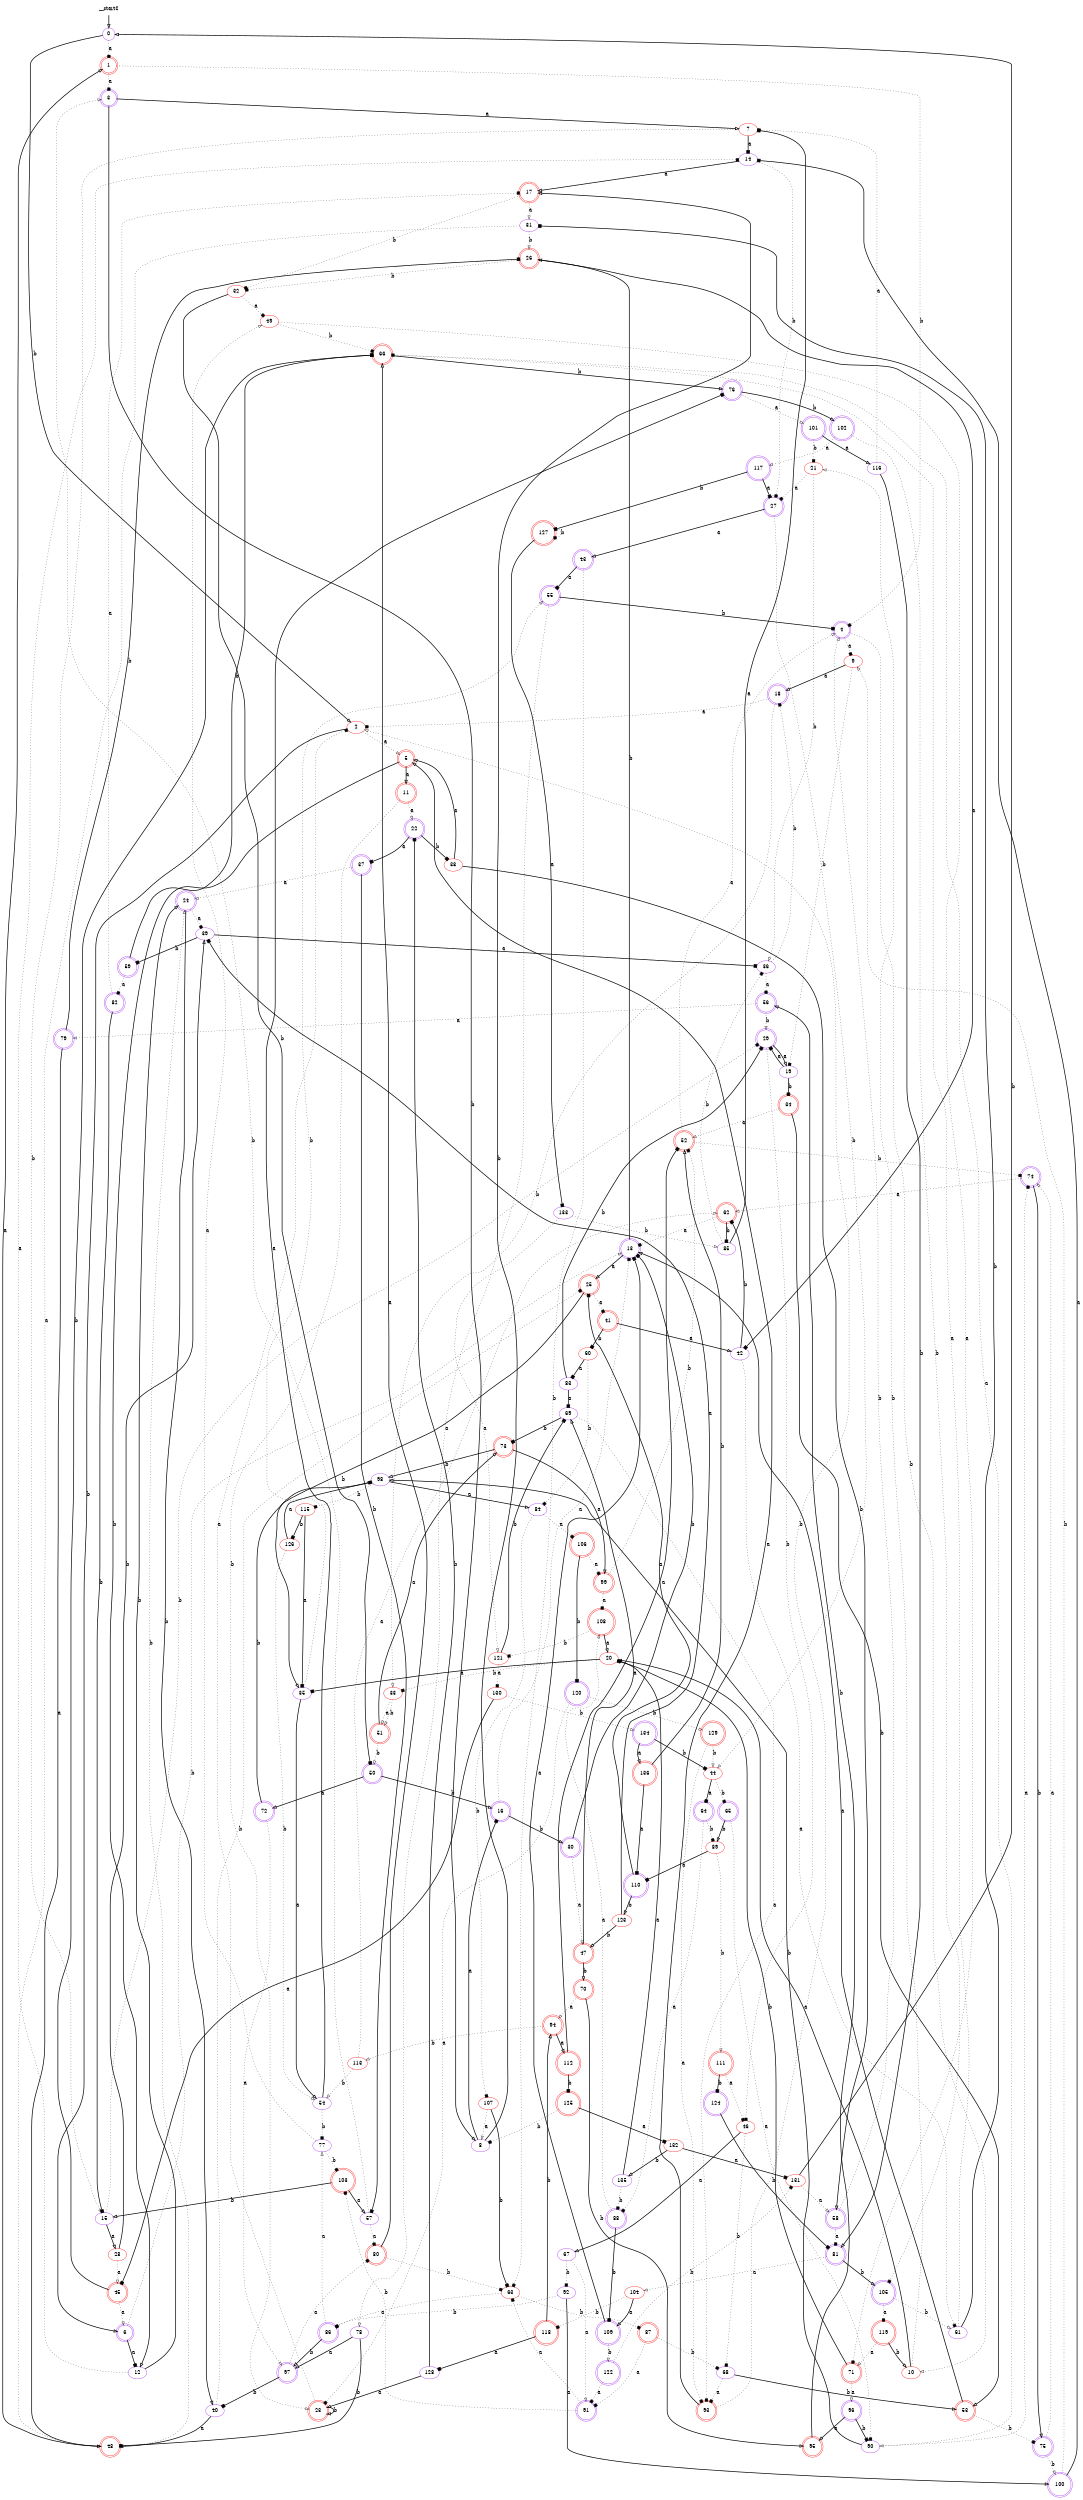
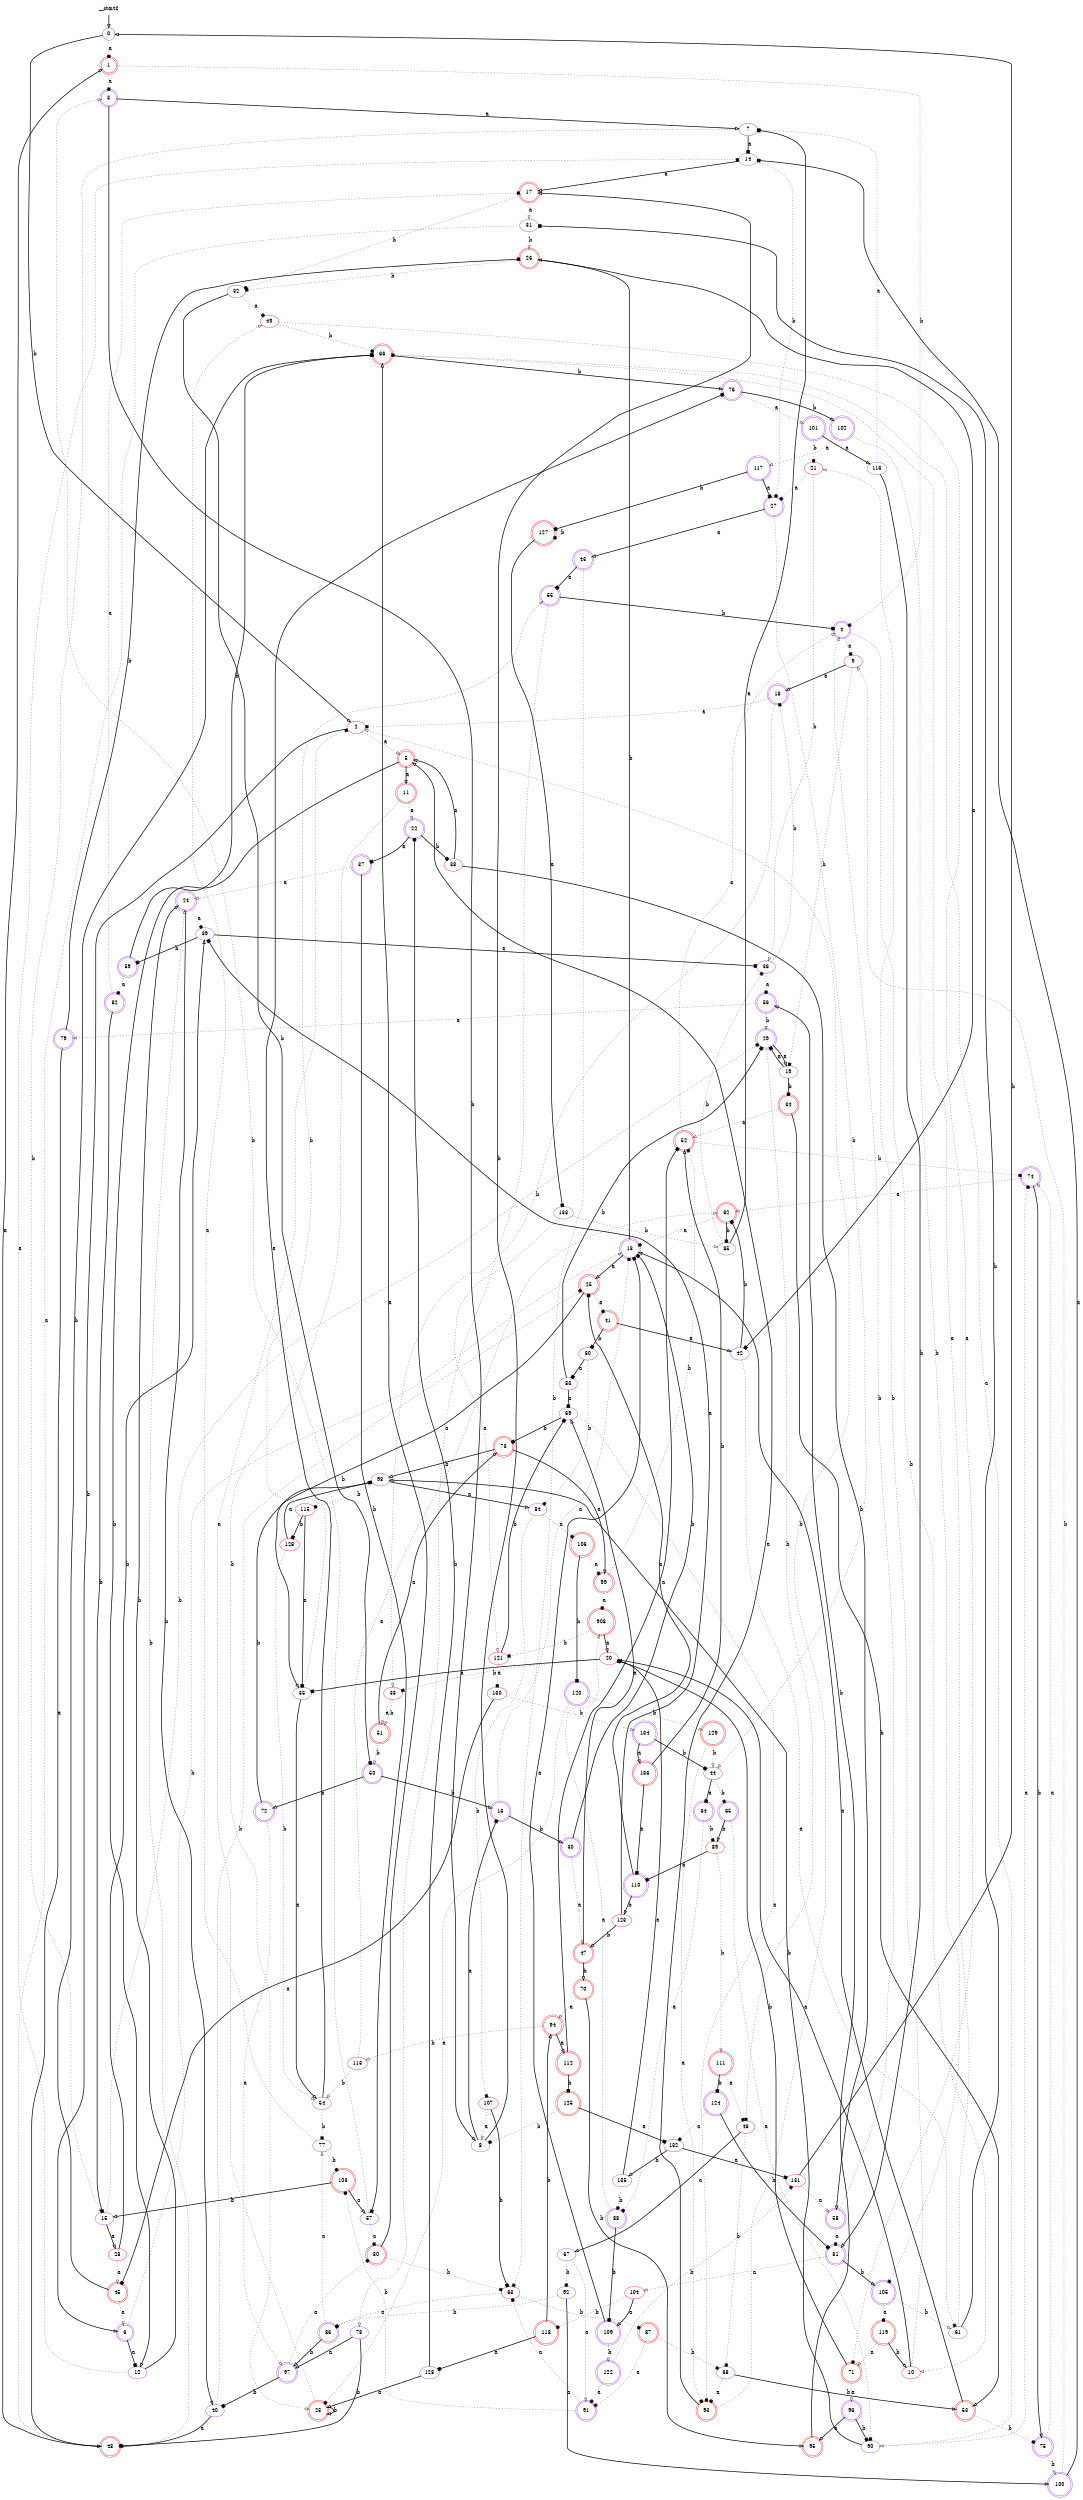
node "108": label "108" -> "908"
edge "124" -> "132": added, label "a"
